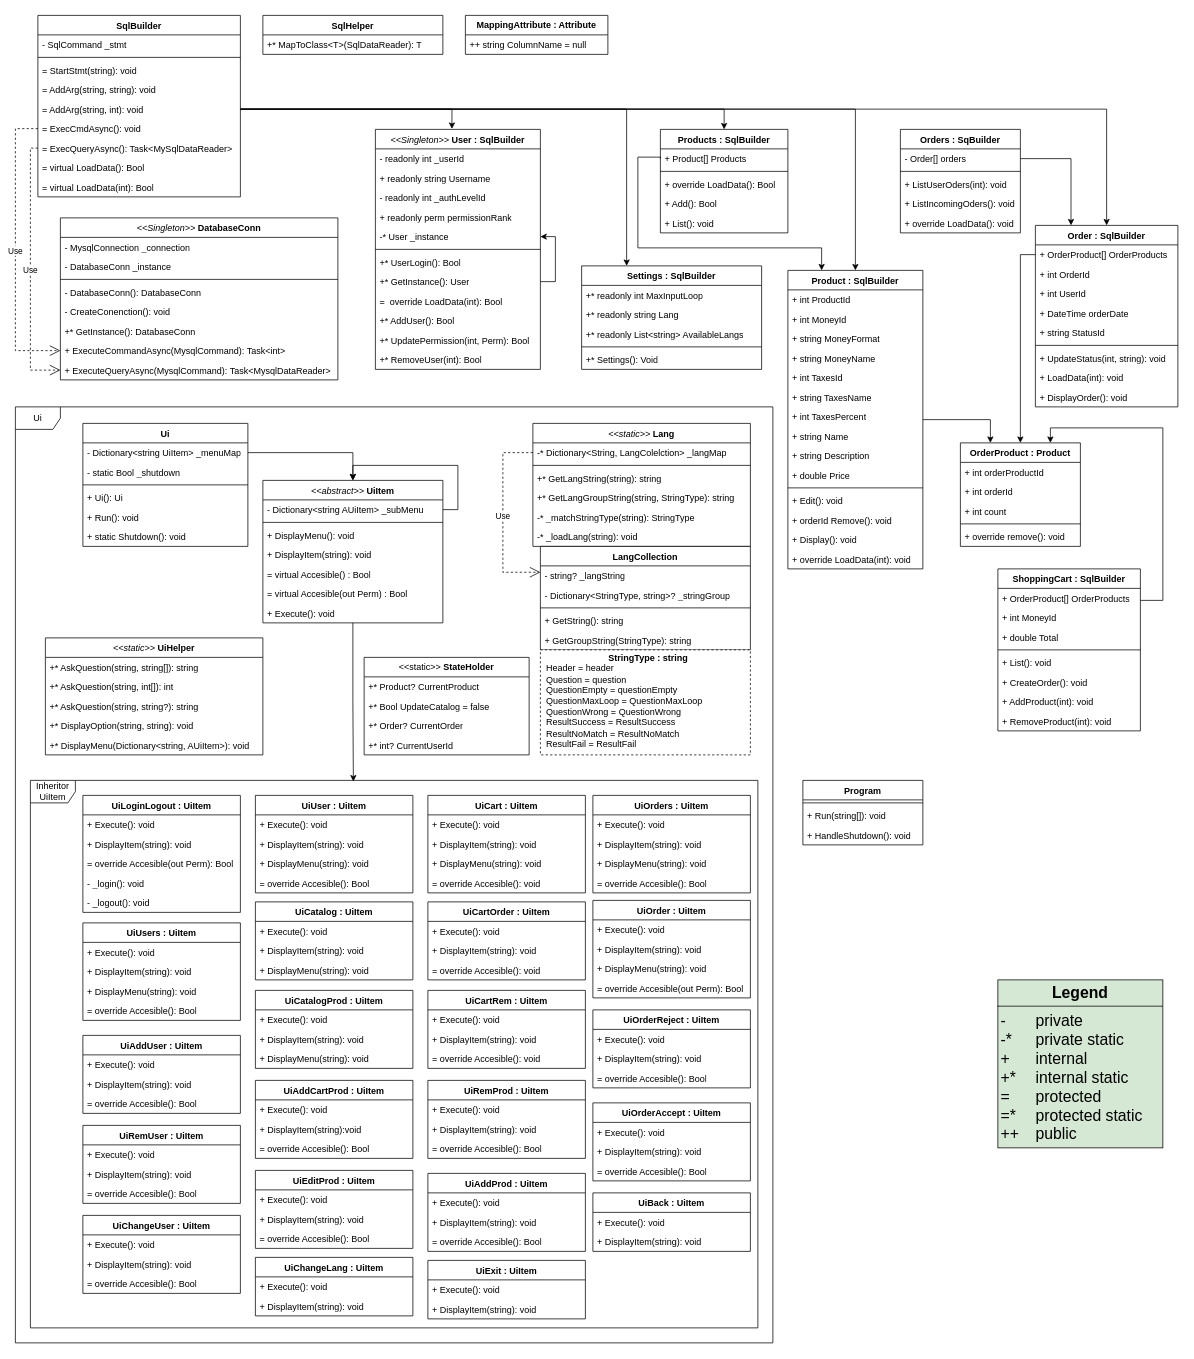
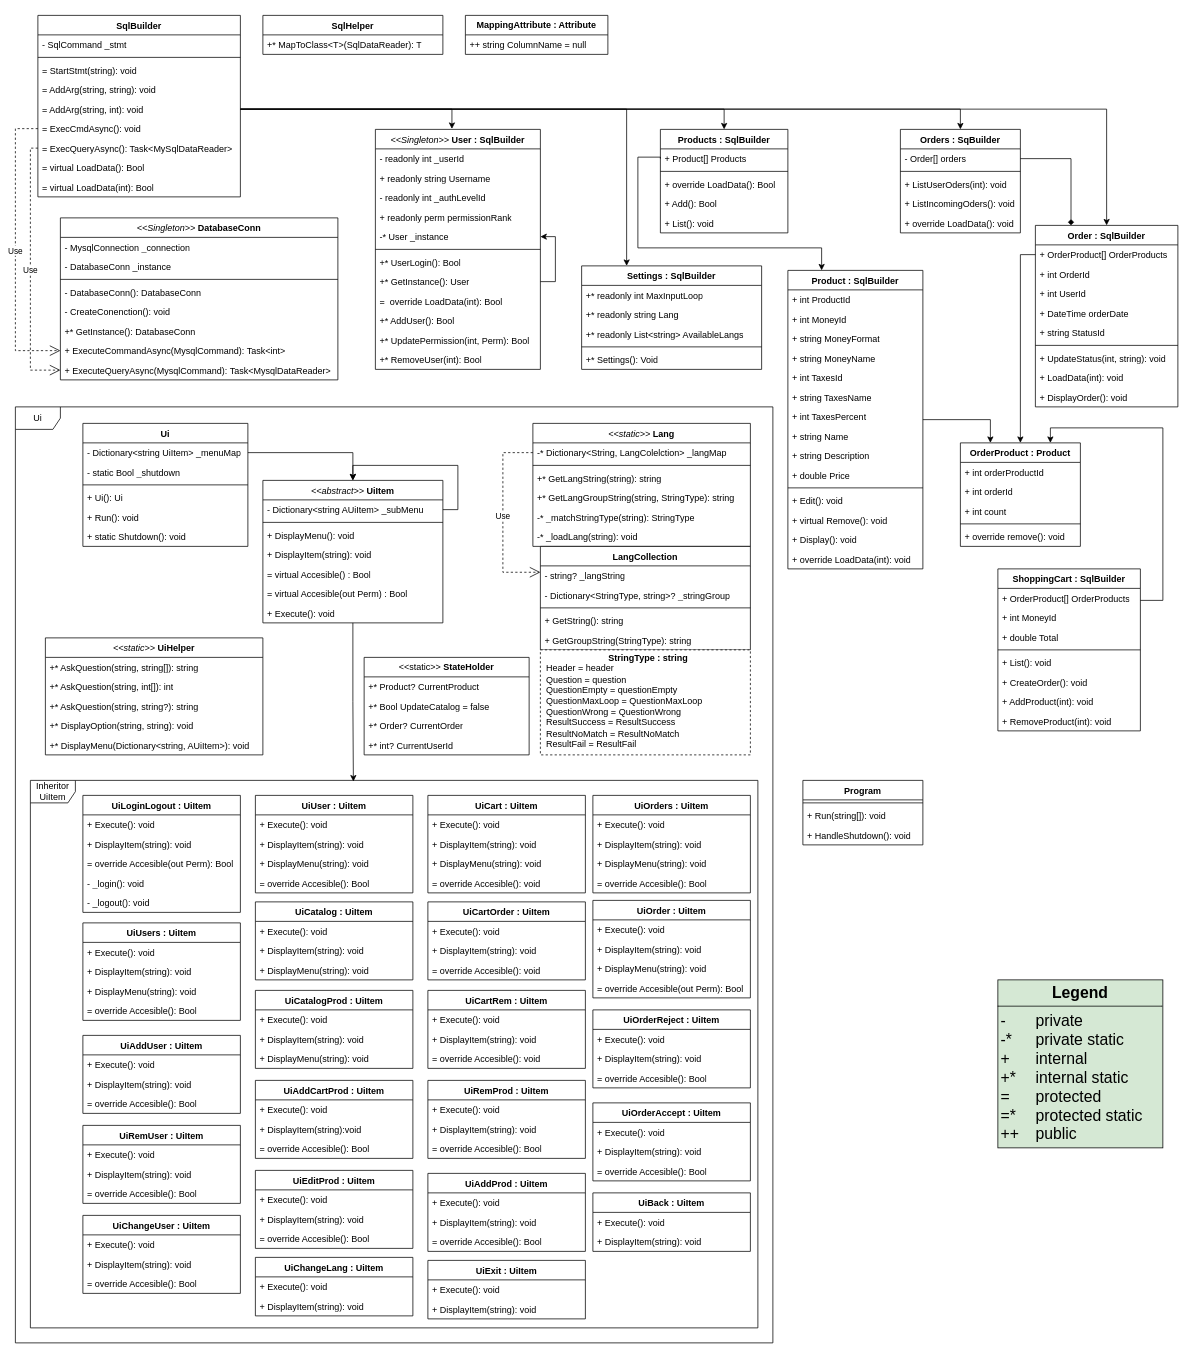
edge "= AddArg(string, int): void" -> "Orders : SqBuilder": added
edge "= AddArg(string, int): void" -> "Product : SqlBuilder": removed
edge "- Order[] orders" -> "Order : SqlBuilder": arrowhead classic -> diamond
node "+ orderId Remove(): void": label "+ orderId Remove(): void" -> "+ virtual Remove(): void"
